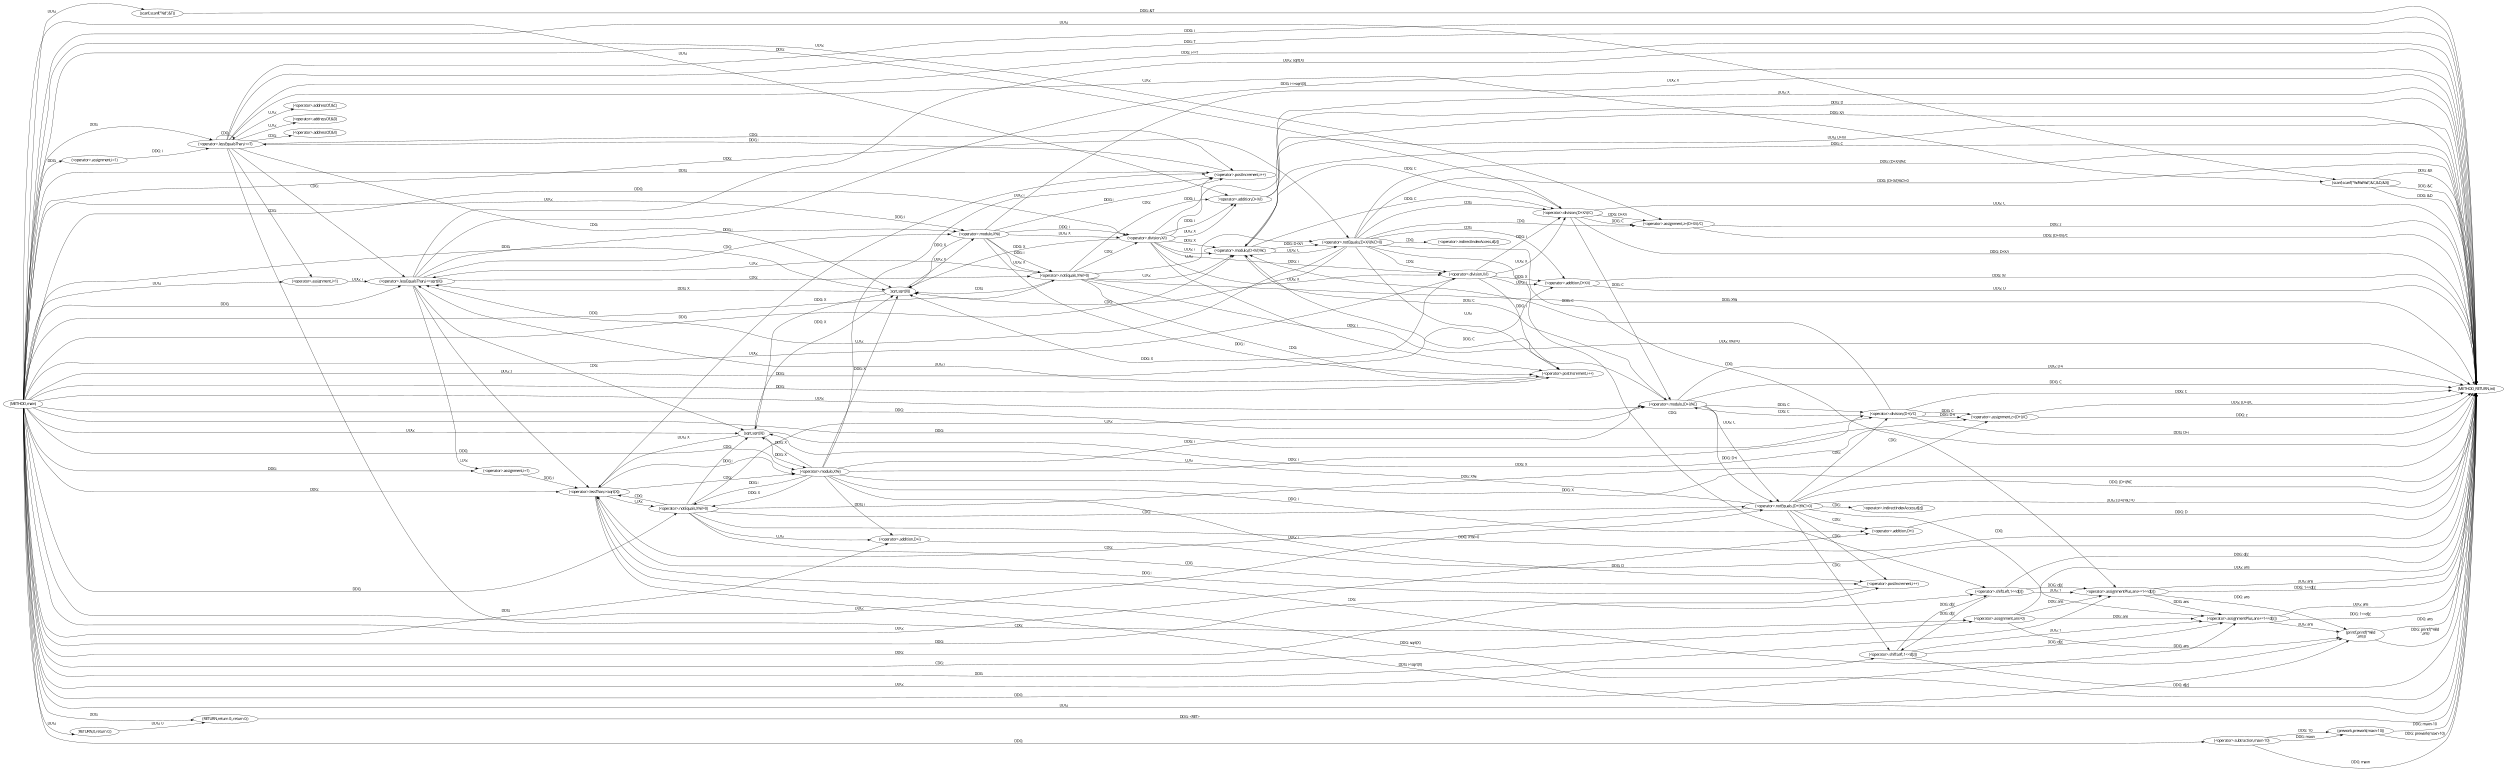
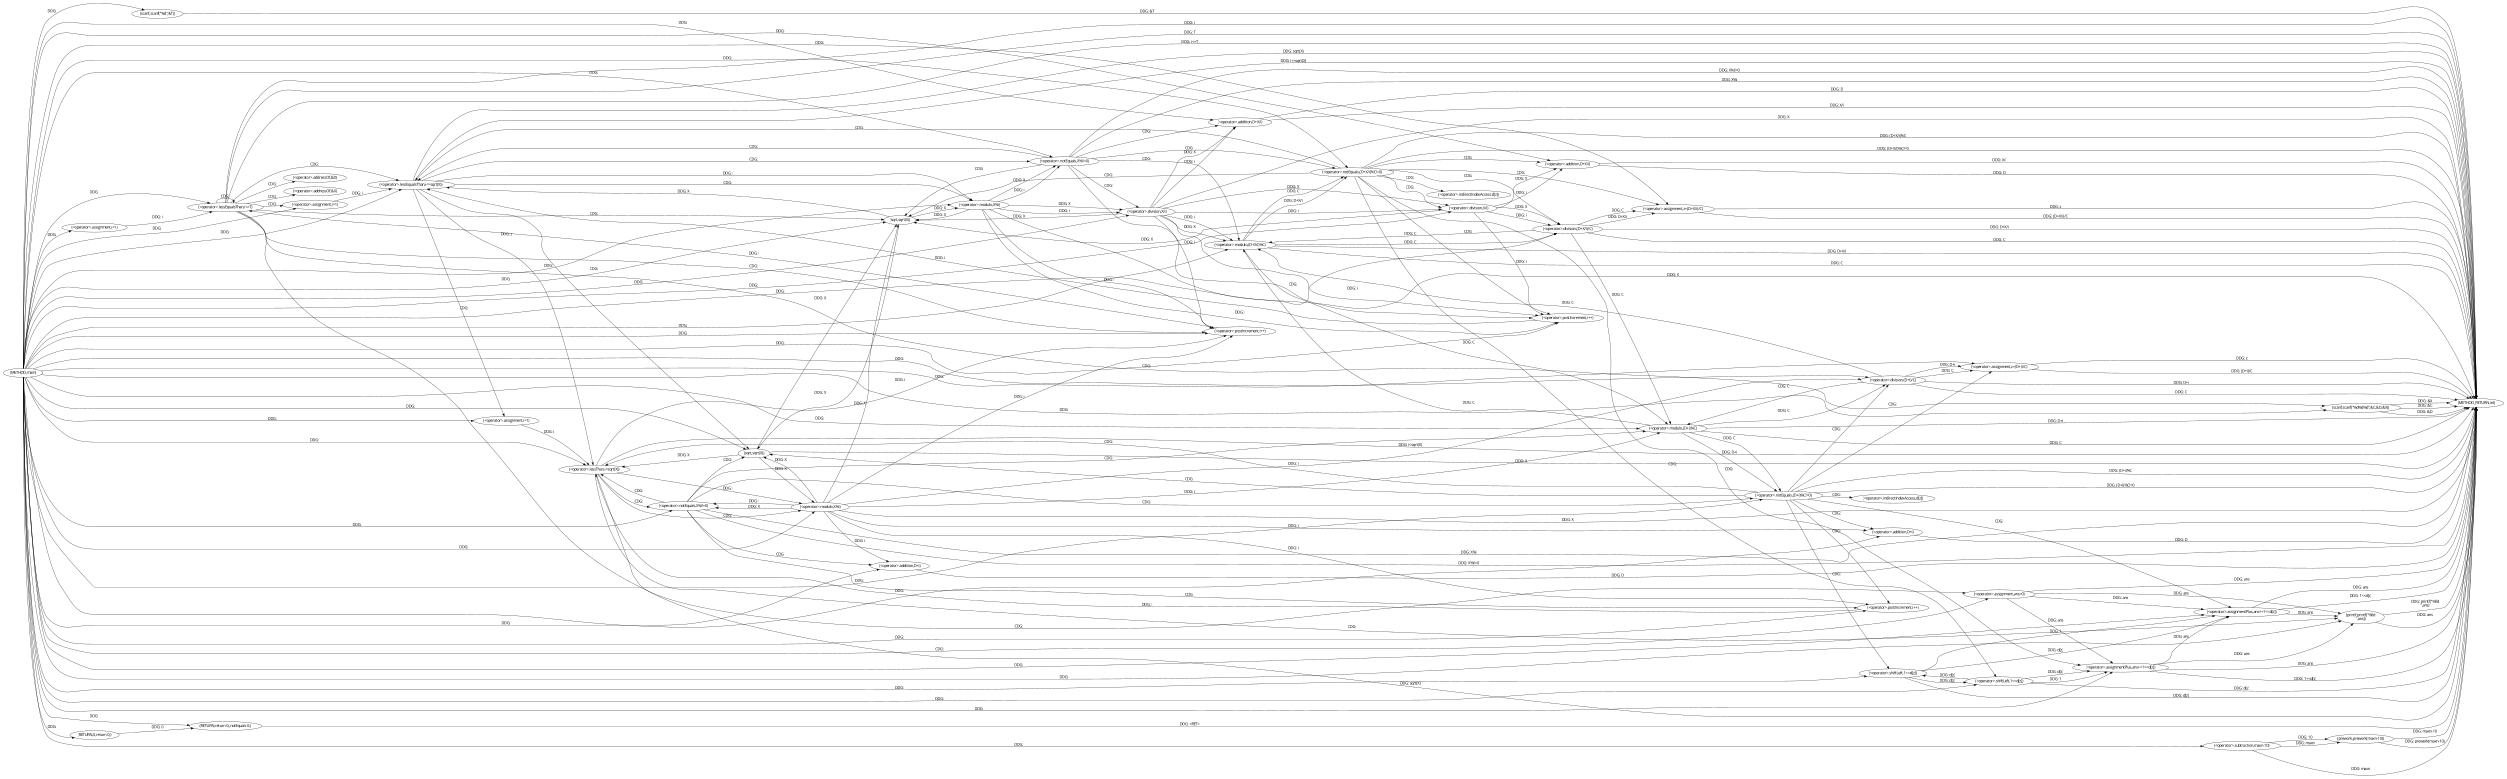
node "(<operator>.addressOf,&C)": removed
node "(RETURN,return 0;,return 0;)": label "(RETURN,return 0;,return 0;)" -> "(RETURN,return 0;,notEquals 0;)"
